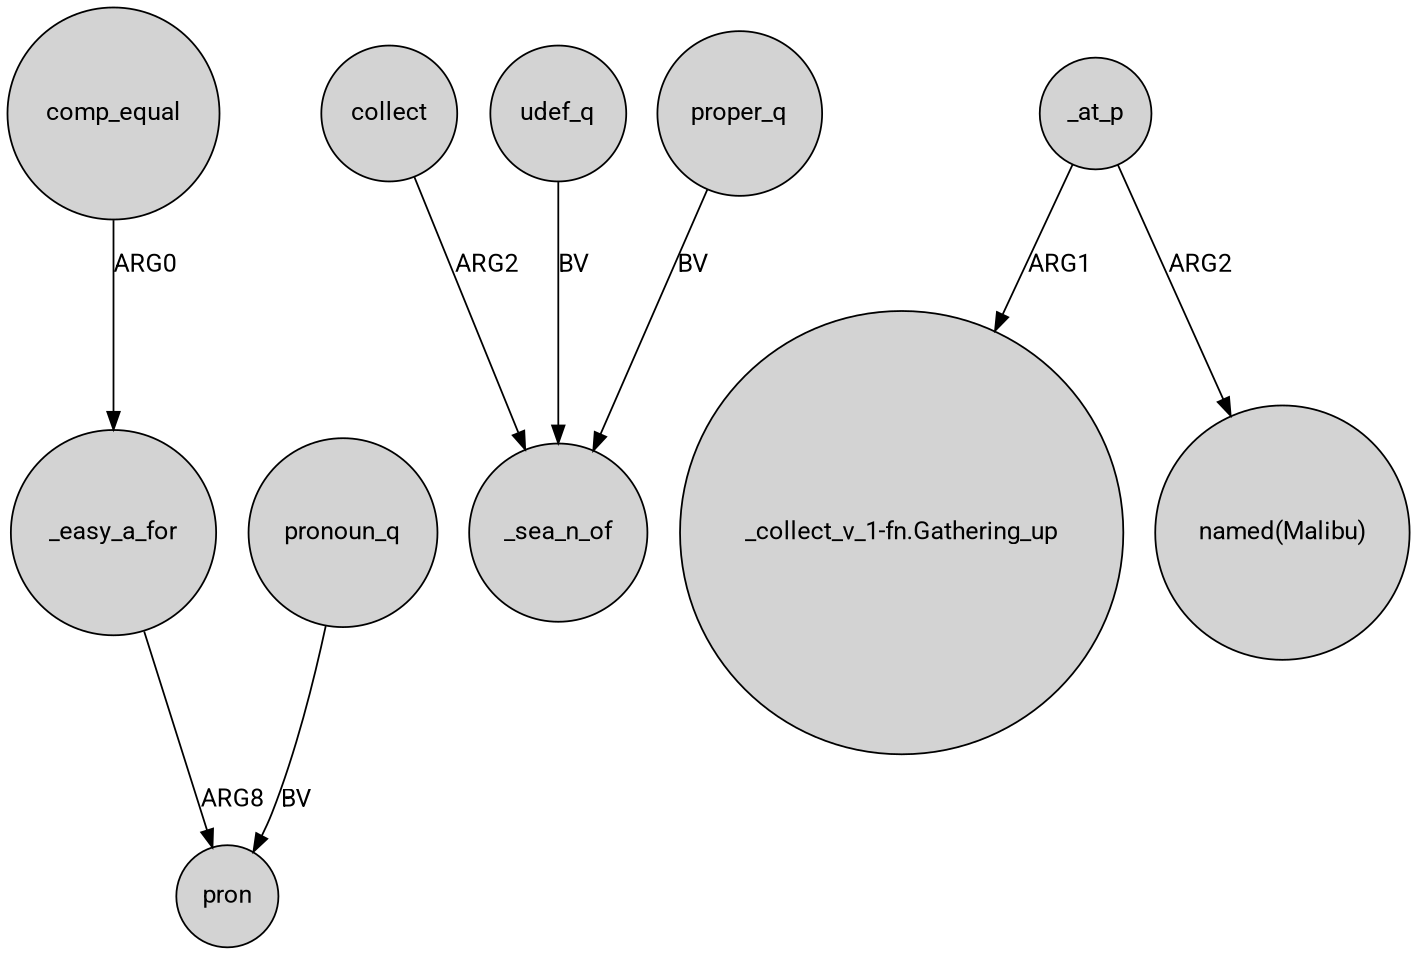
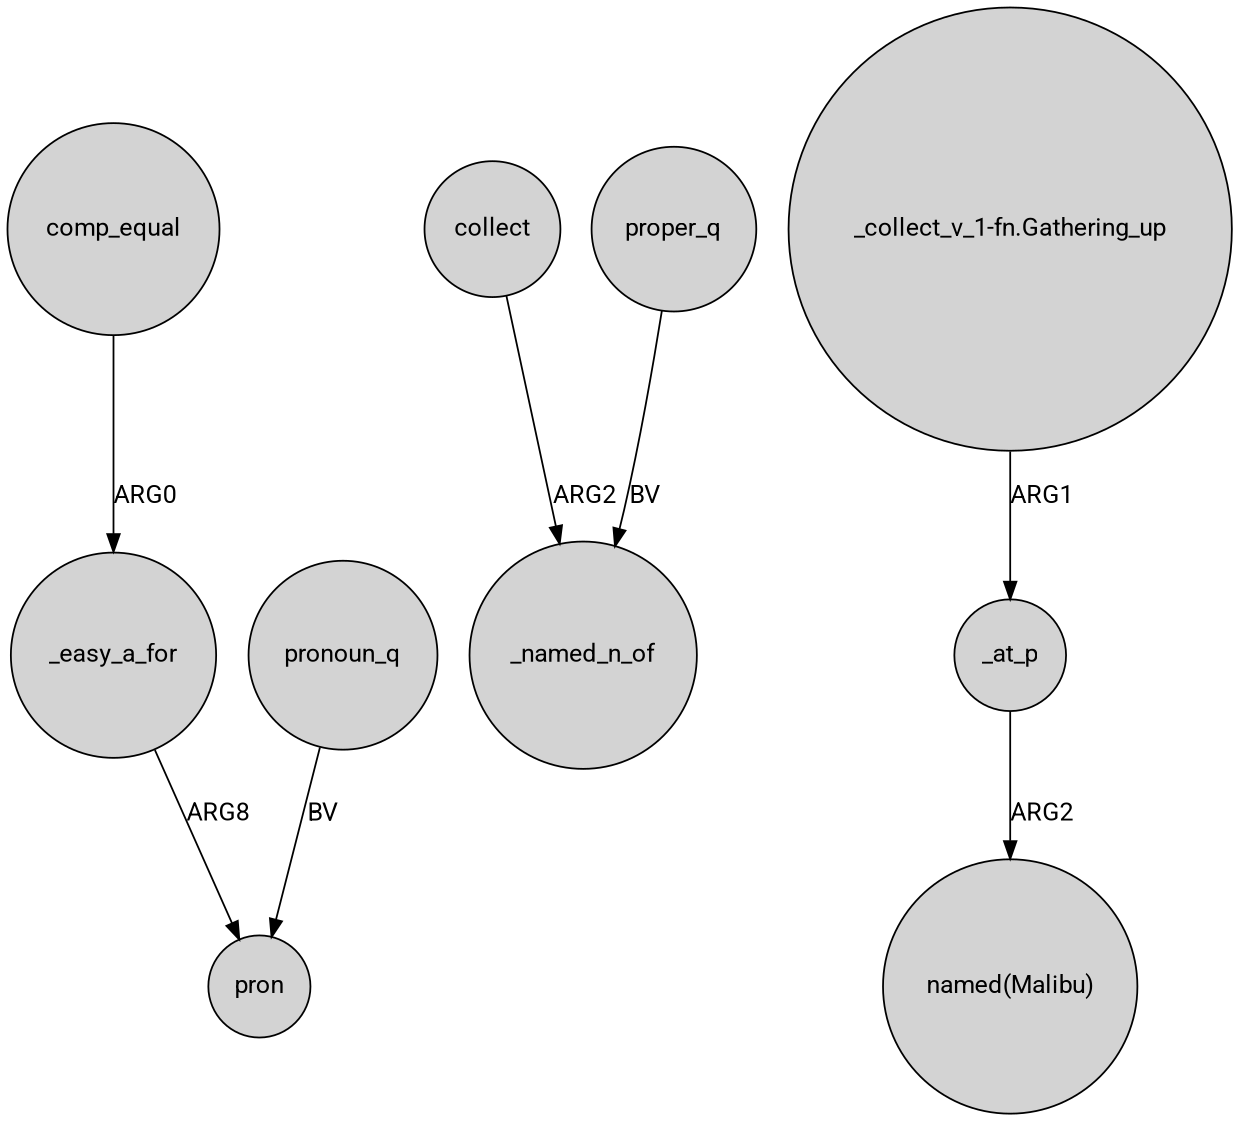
node "udef_q": removed
edge "_at_p" -> "_collect_v_1-fn.Gathering_up": reversed
node "_sea_n_of": label "_sea_n_of" -> "_named_n_of"
